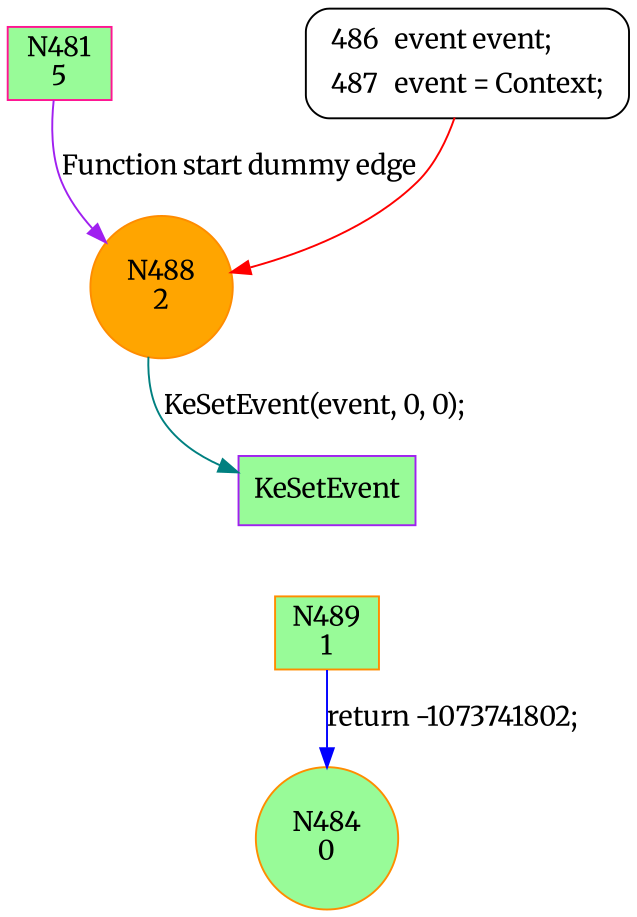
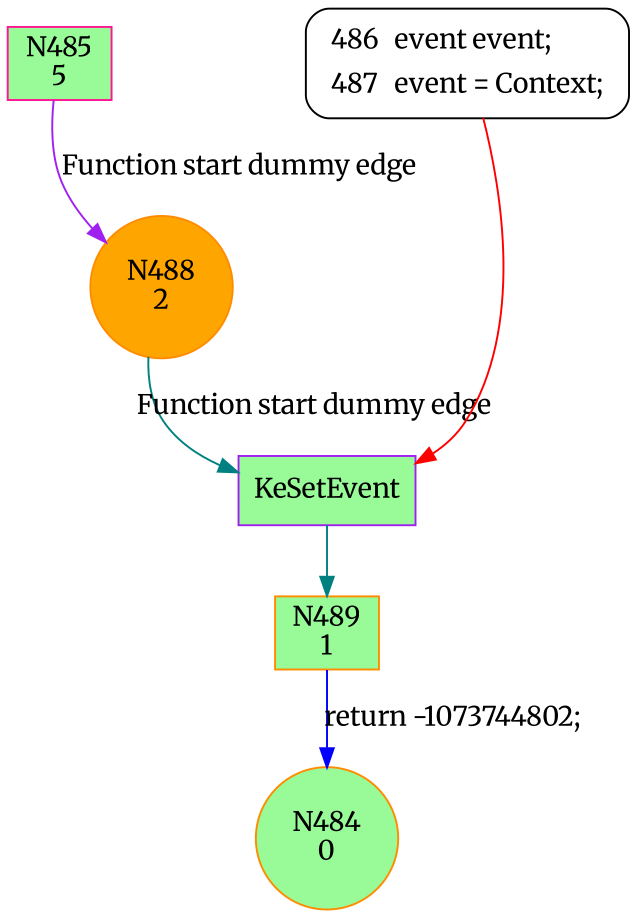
node "N481 5": label "N481 5" -> "N485 5"
edge "486" -> "N488 2": now "486" -> "KeSetEvent"
edge "N488 2" -> "KeSetEvent": label "KeSetEvent(event, 0, 0);" -> "Function start dummy edge"
edge "KeSetEvent" -> "N489 1": added
edge "N489 1" -> "N484 0": label "return -1073741802;" -> "return -1073744802;"
